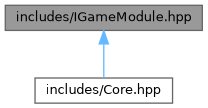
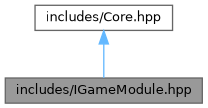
edge "includes/Core.hpp" -> "includes/IGameModule.hpp": reversed
